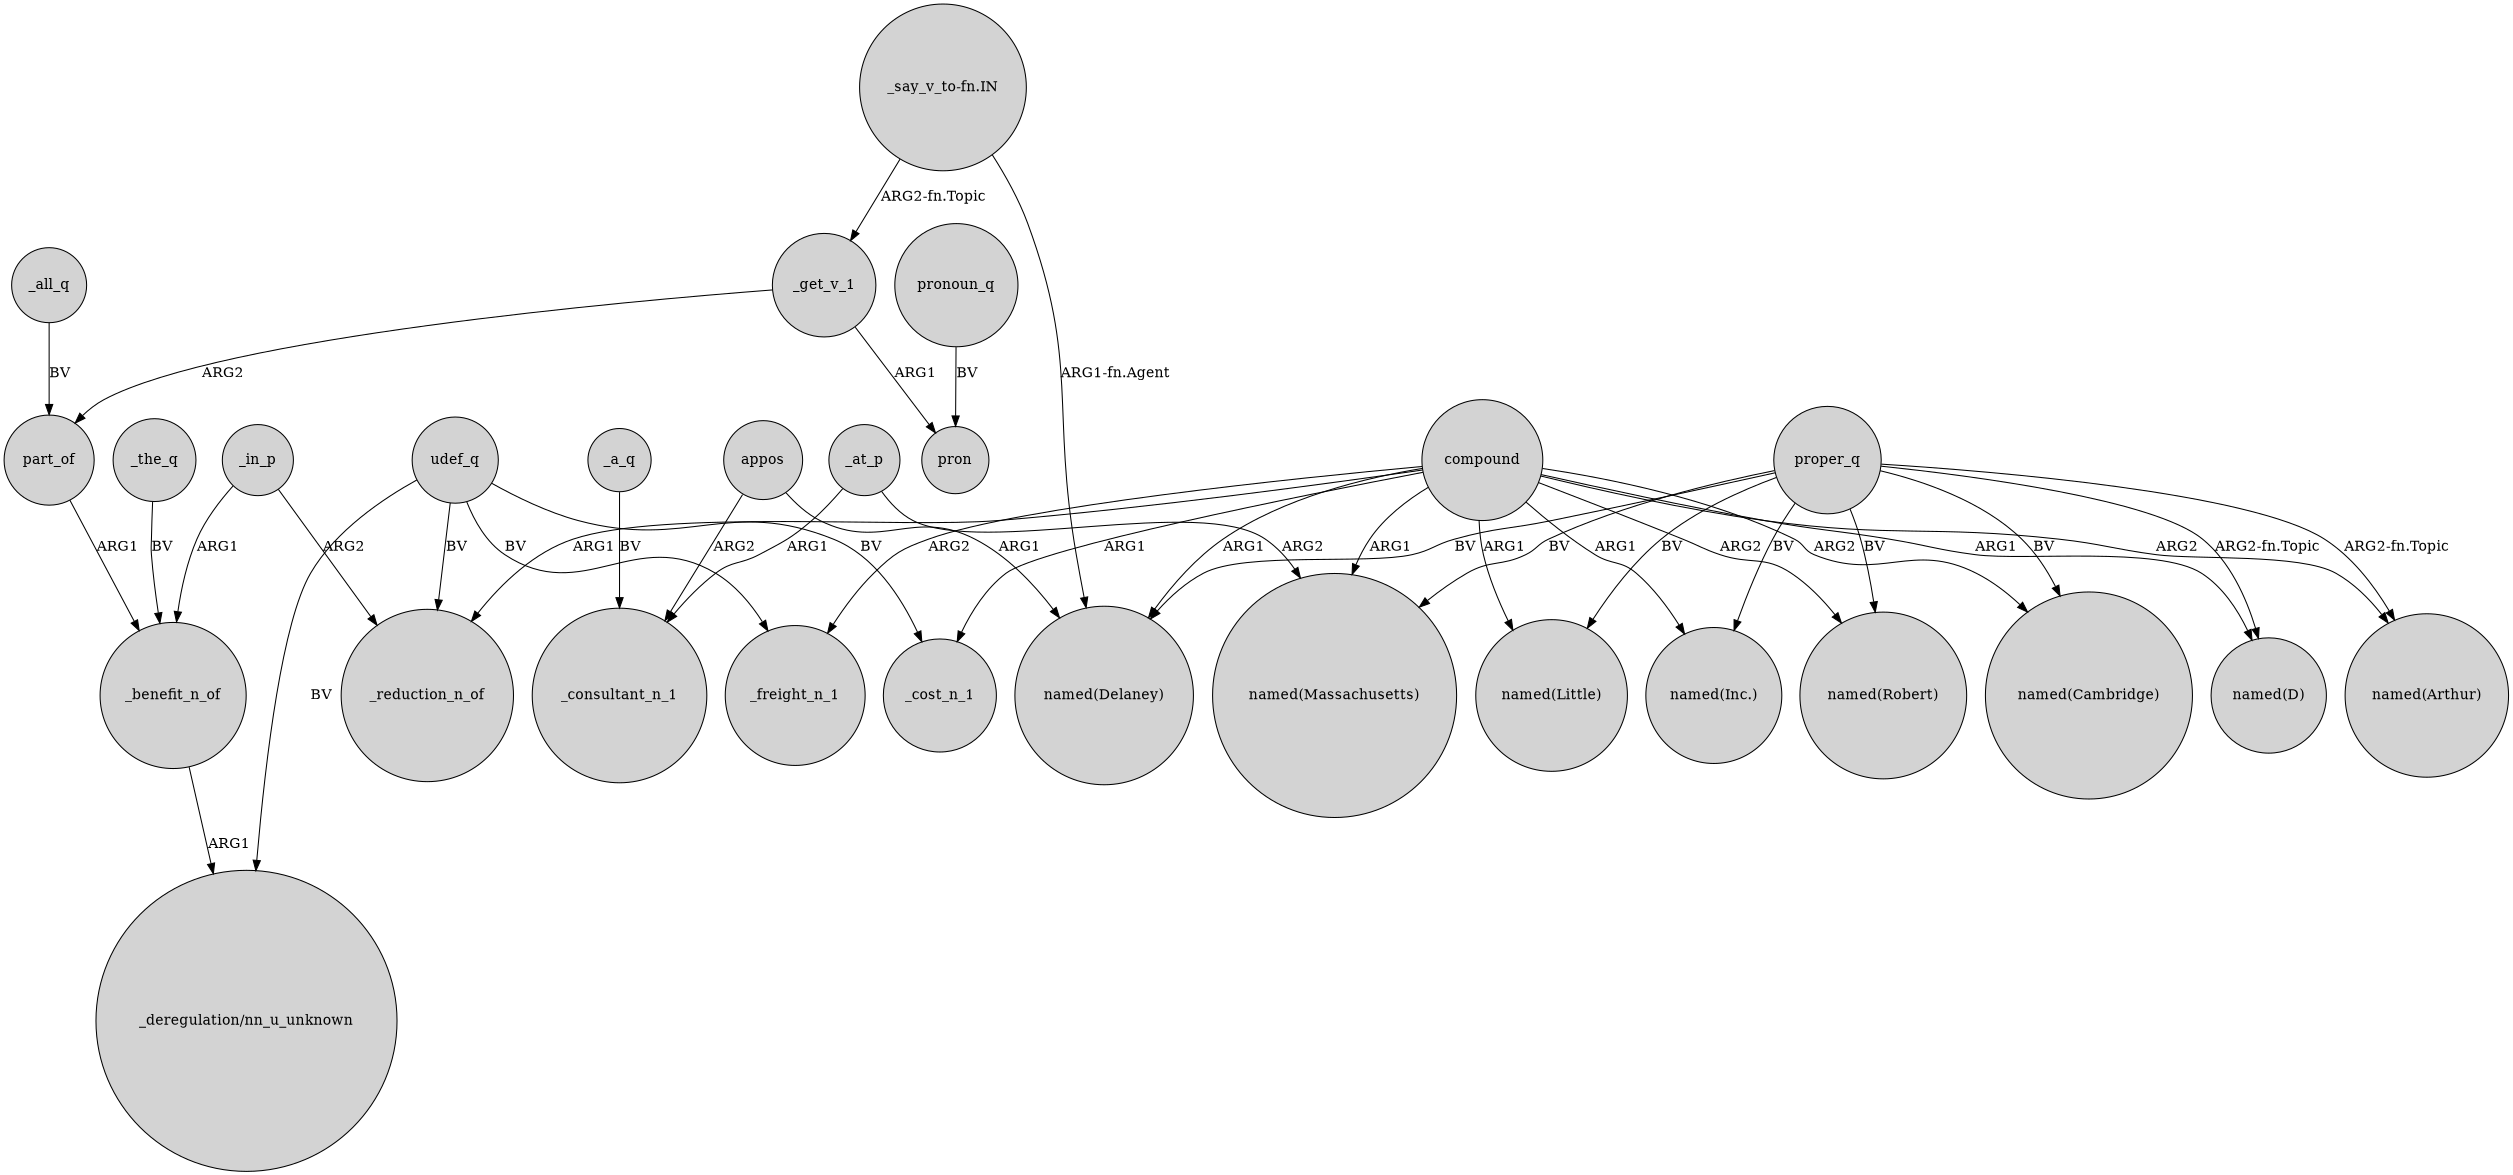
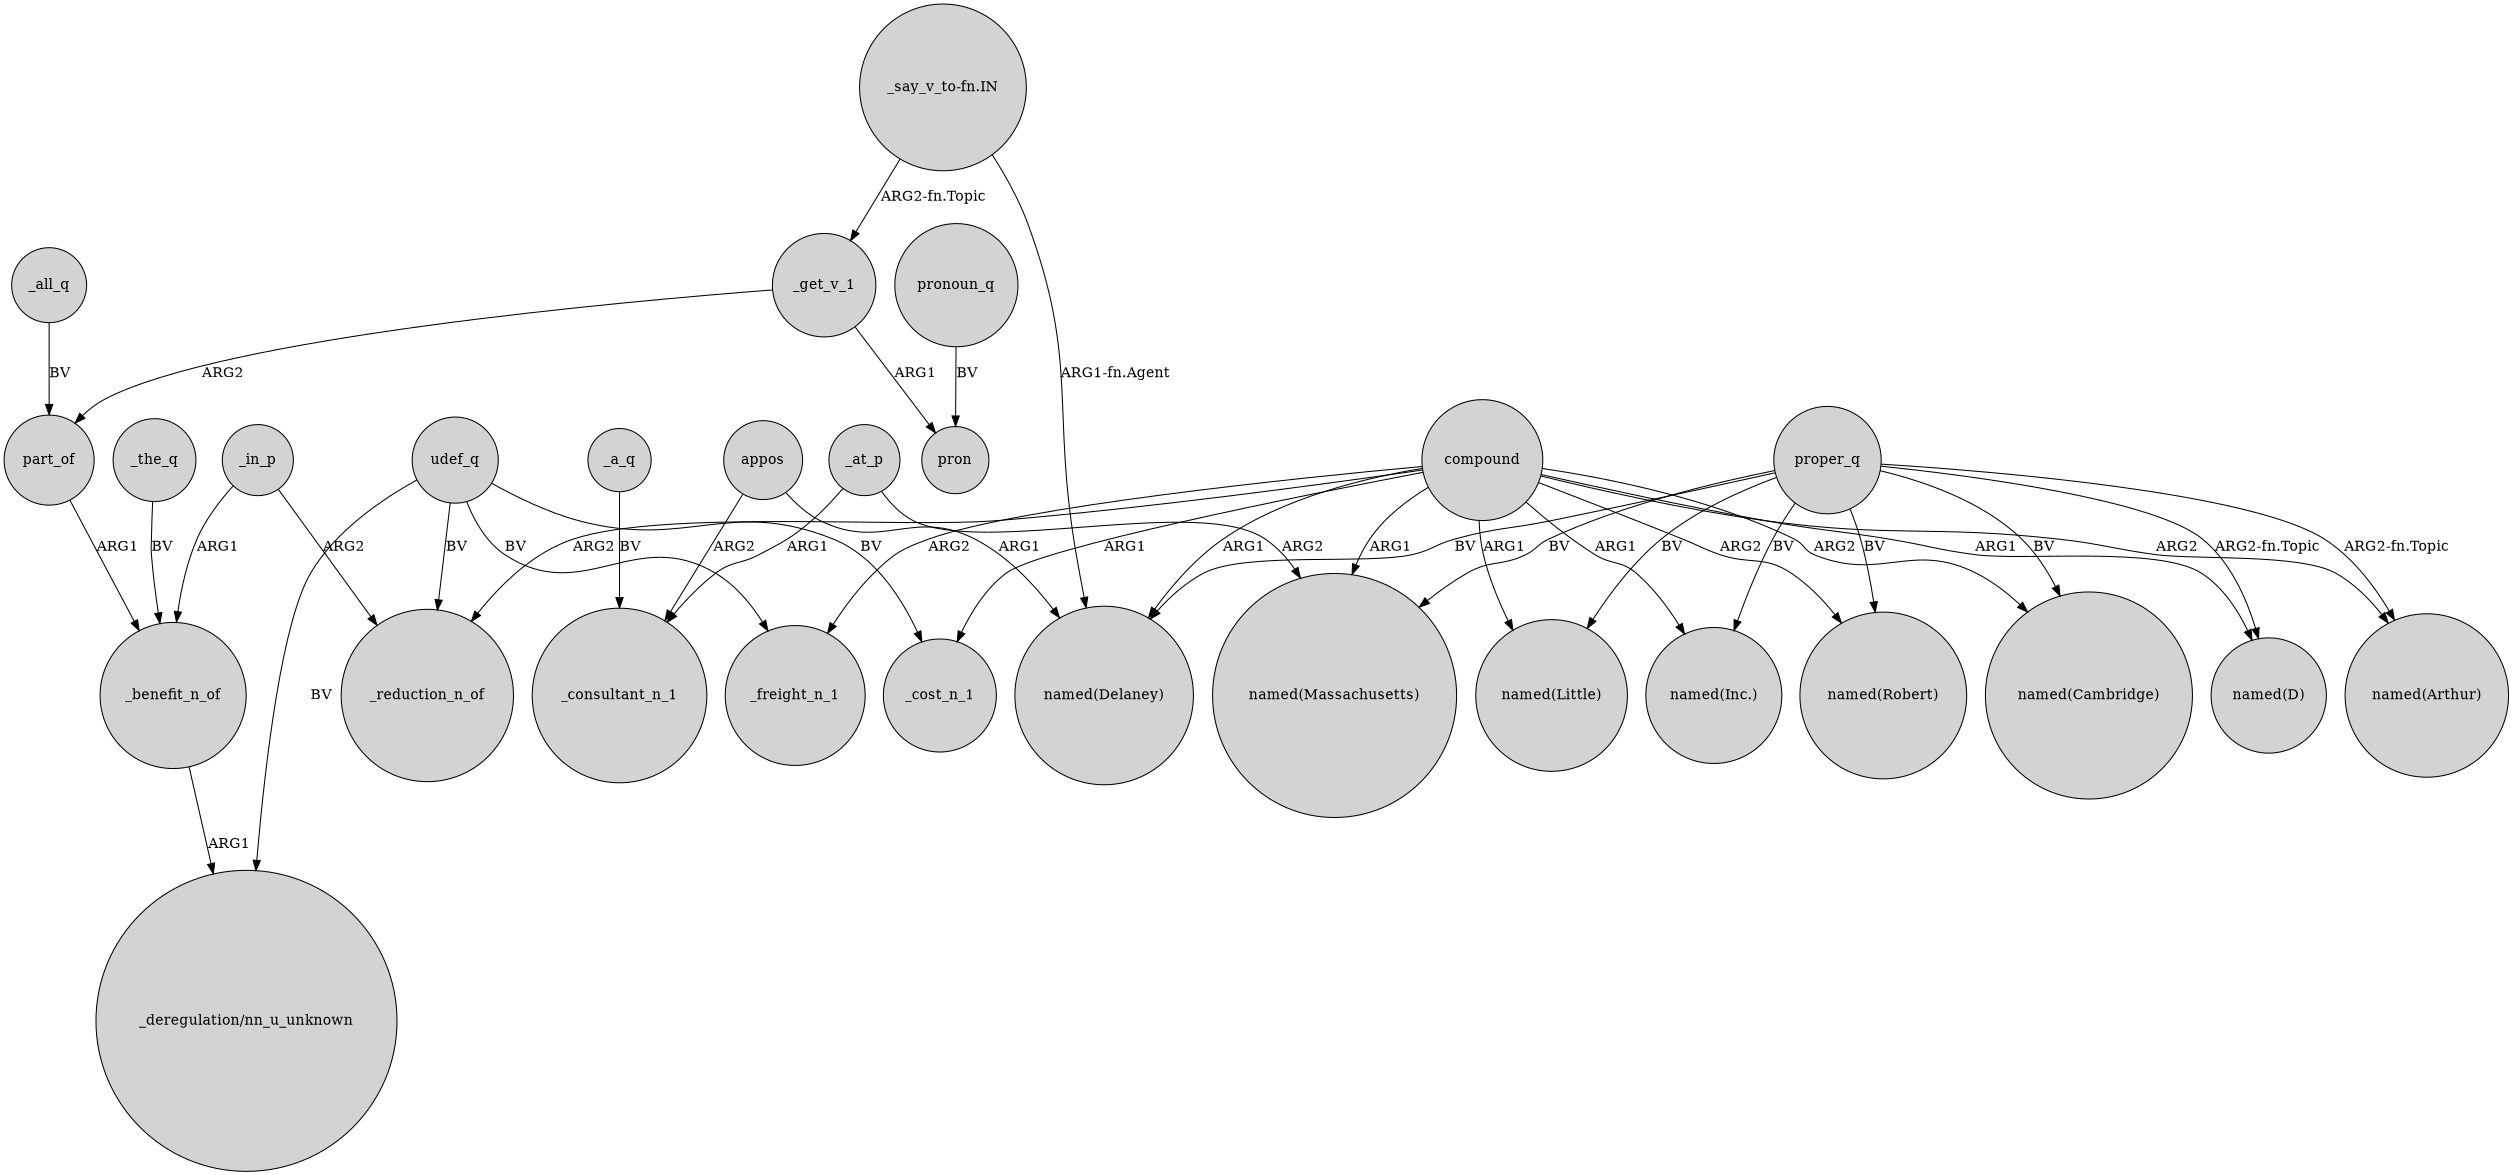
edge "compound" -> "_reduction_n_of": label "ARG1" -> "ARG2"
